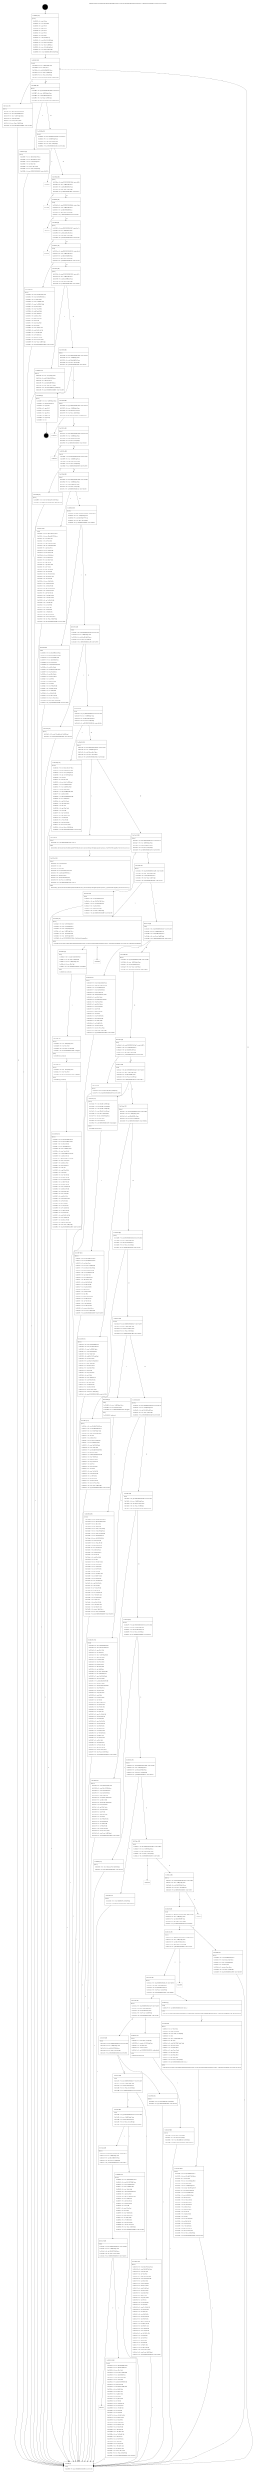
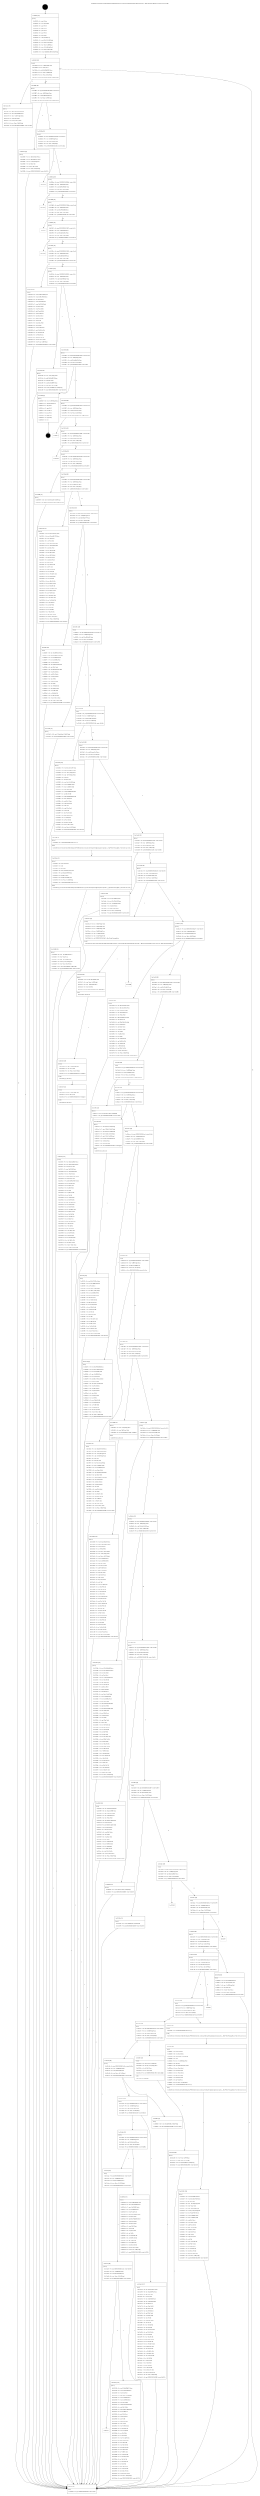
node "0x402408 [35]": added
